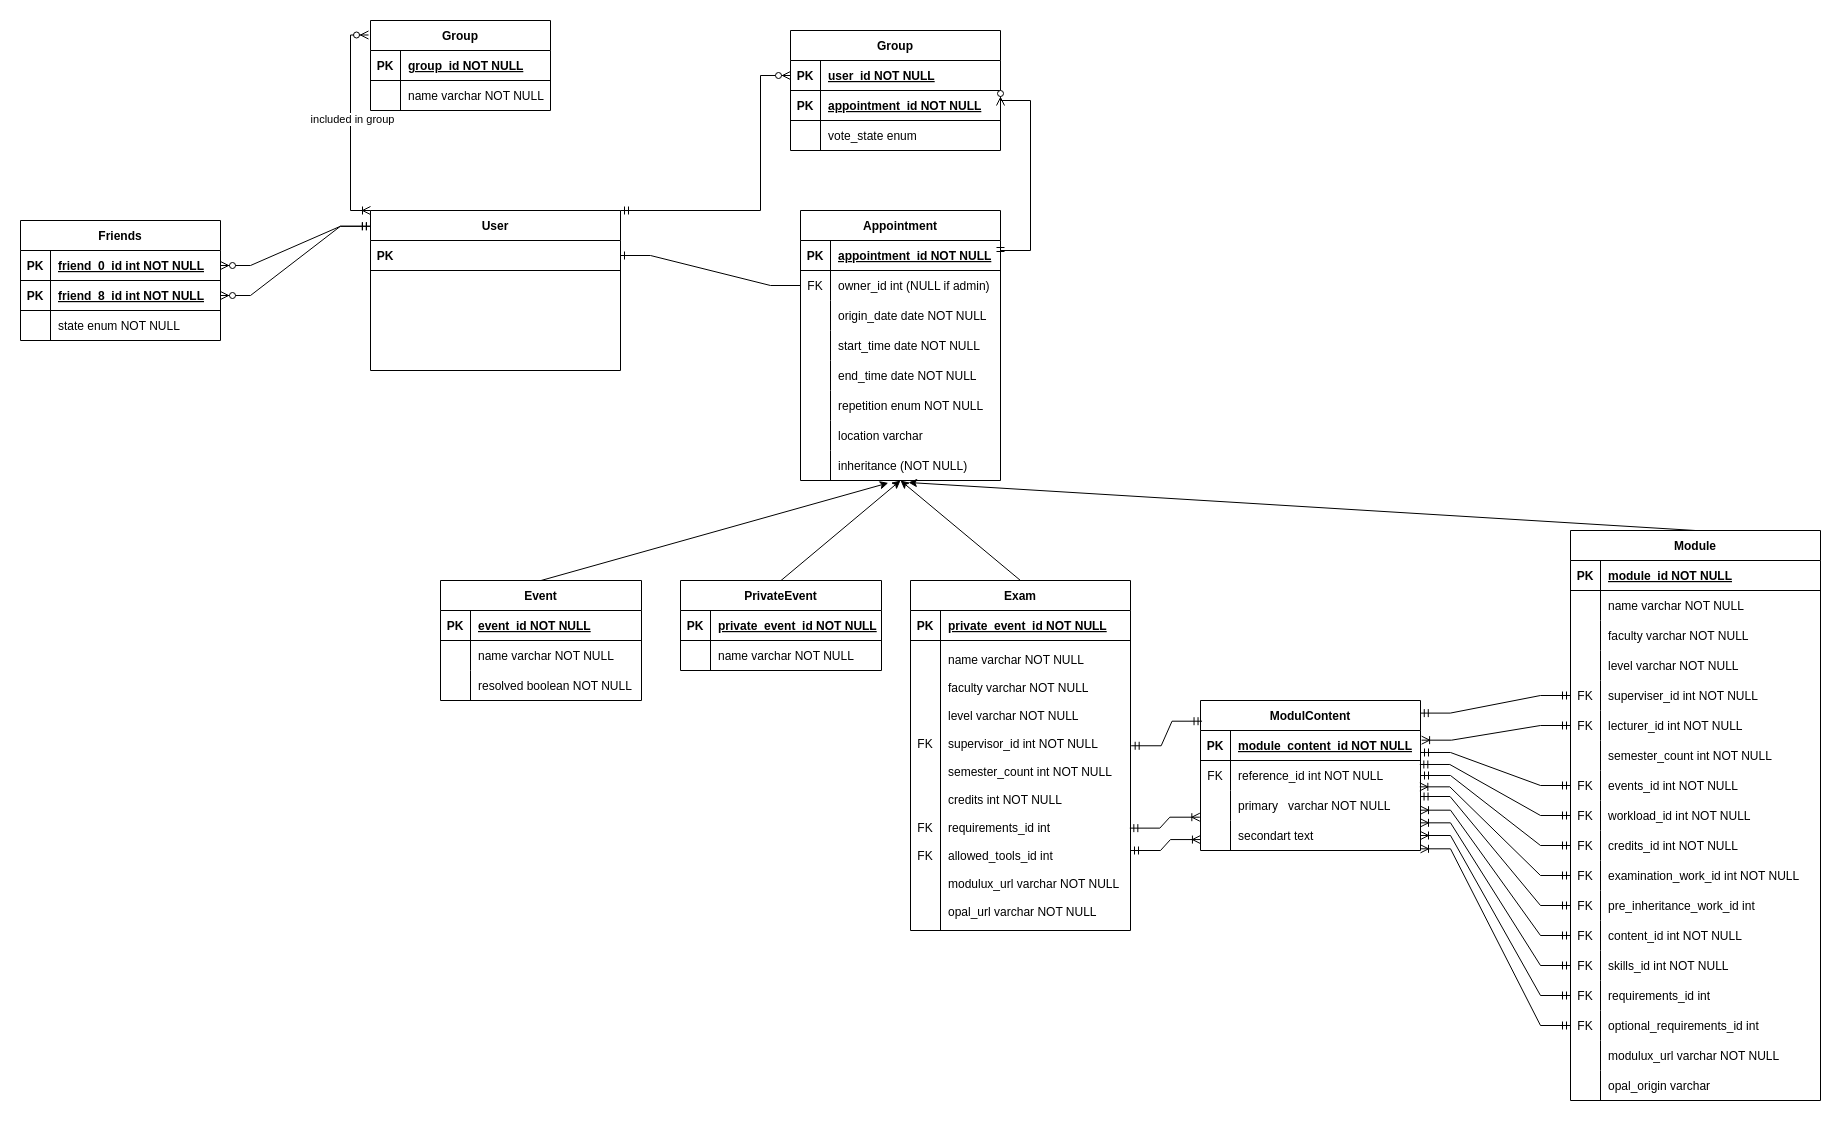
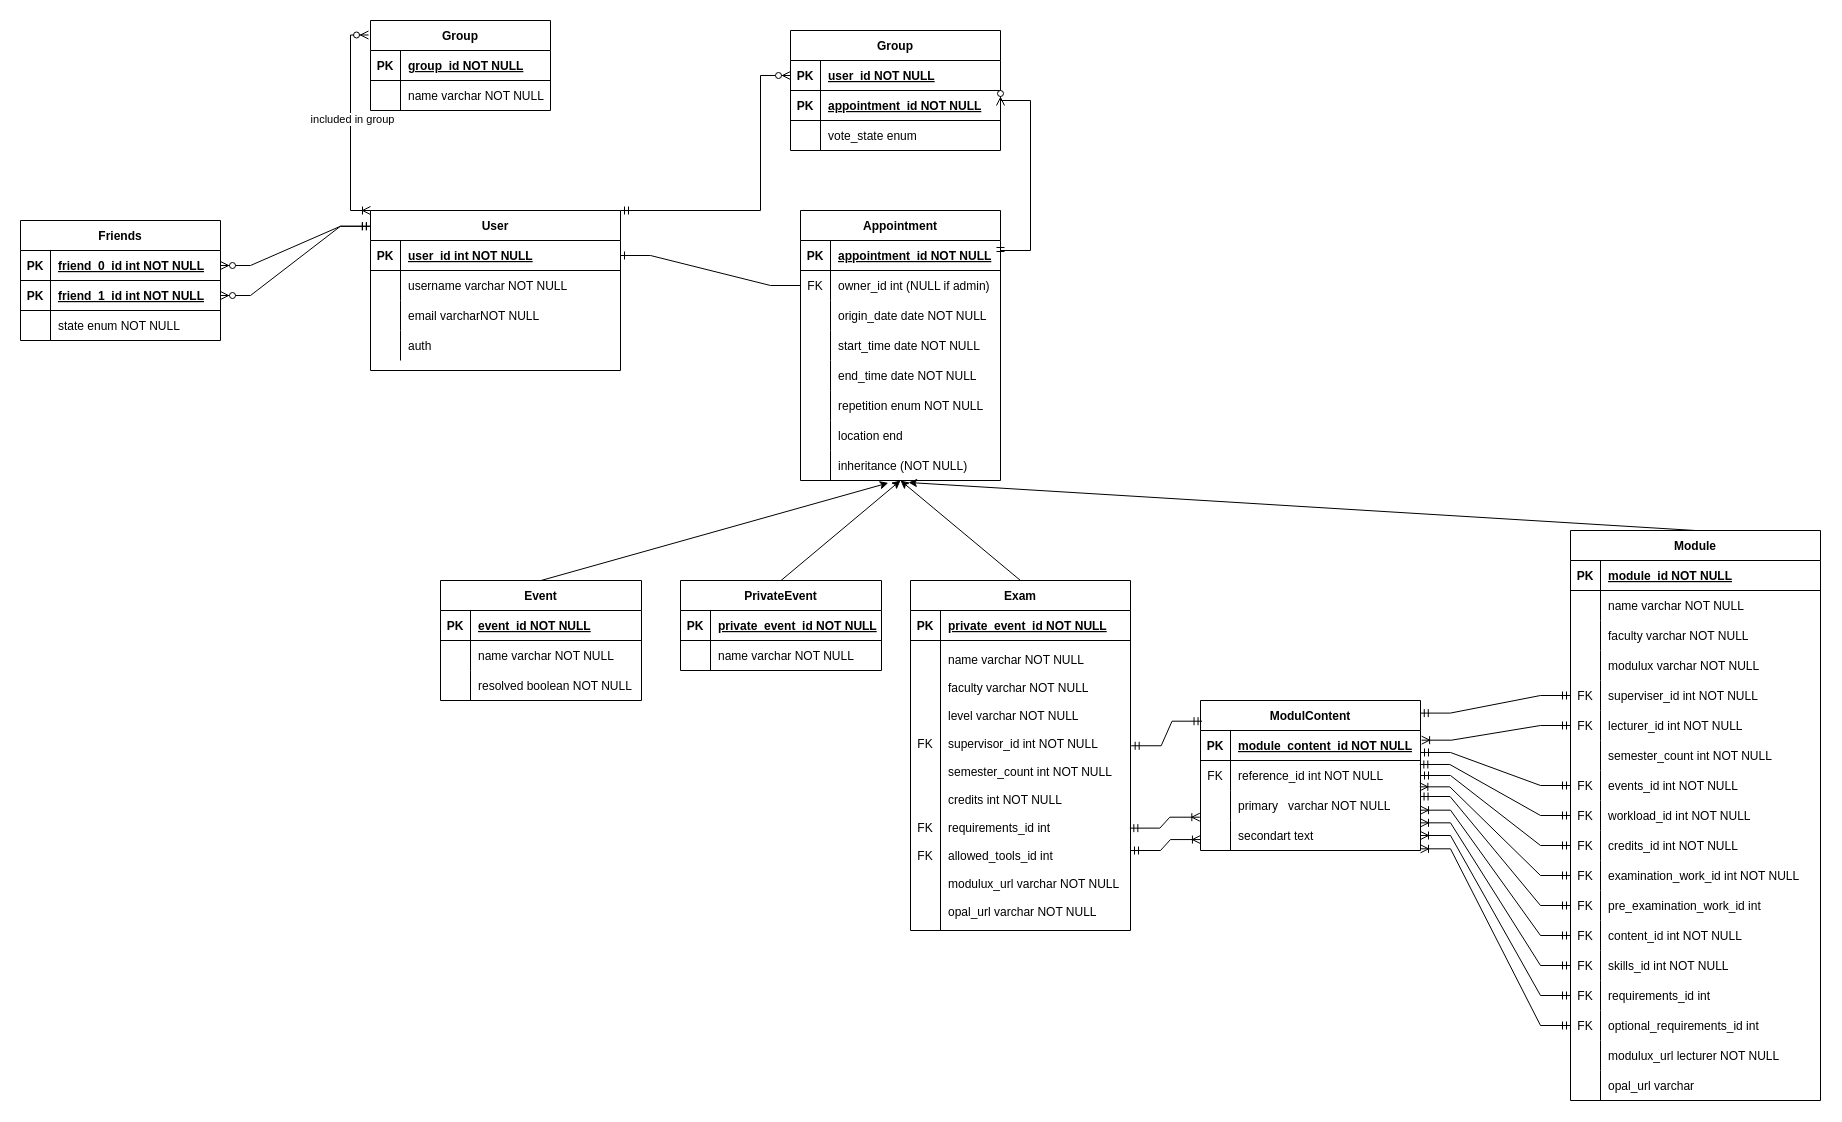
node "user_id int NOT NULL": added
node "username varchar NOT NULL": added
node "friend_8_id int NOT NULL": label "friend_8_id int NOT NULL" -> "friend_1_id int NOT NULL"
node "email varcharNOT NULL": added
node "auth": added
node "location varchar": label "location varchar" -> "location end"
node "level varchar NOT NULL": label "level varchar NOT NULL" -> "modulux varchar NOT NULL"
node "pre_inheritance_work_id int": label "pre_inheritance_work_id int" -> "pre_examination_work_id int"
node "modulux_url varchar NOT NULL": label "modulux_url varchar NOT NULL" -> "modulux_url lecturer NOT NULL"
node "opal_origin varchar": label "opal_origin varchar" -> "opal_url varchar"
